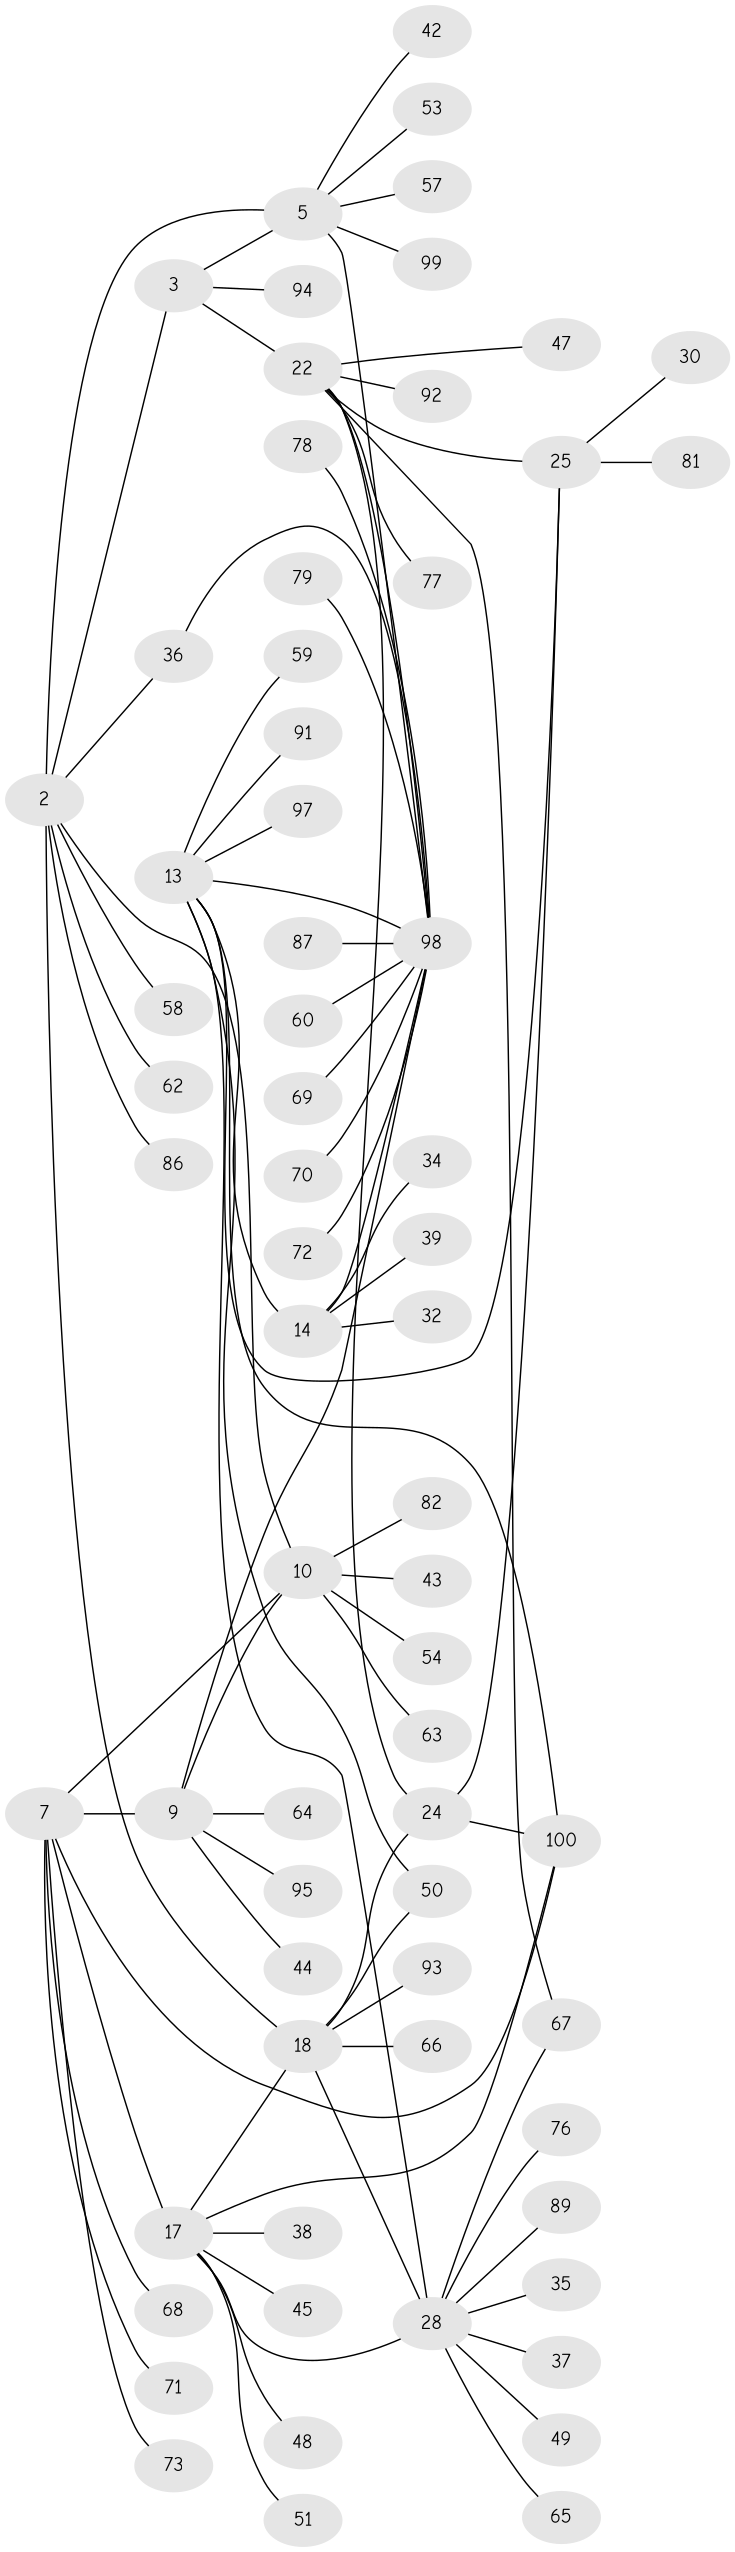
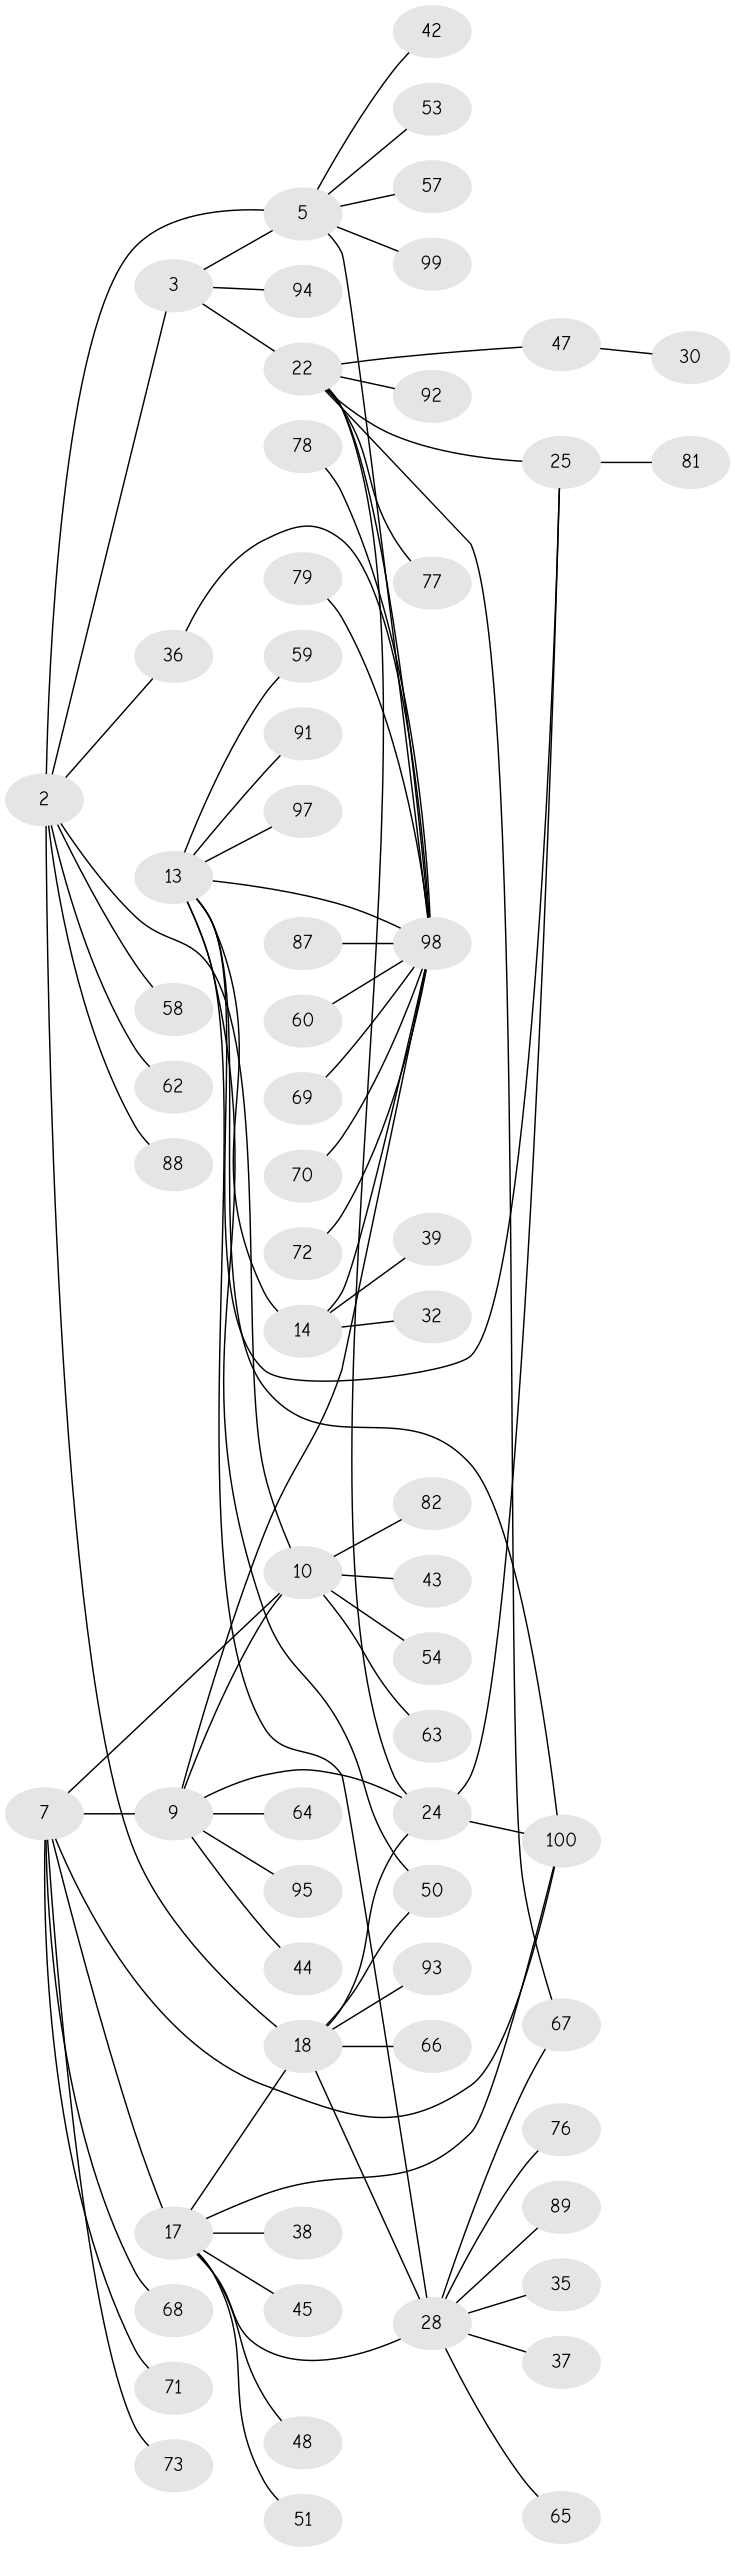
edge "30" -- "25": now "30" -- "47"
node "34": removed
node "86": label "86" -> "88"
edge "9" -- "24": added
node "49": removed
